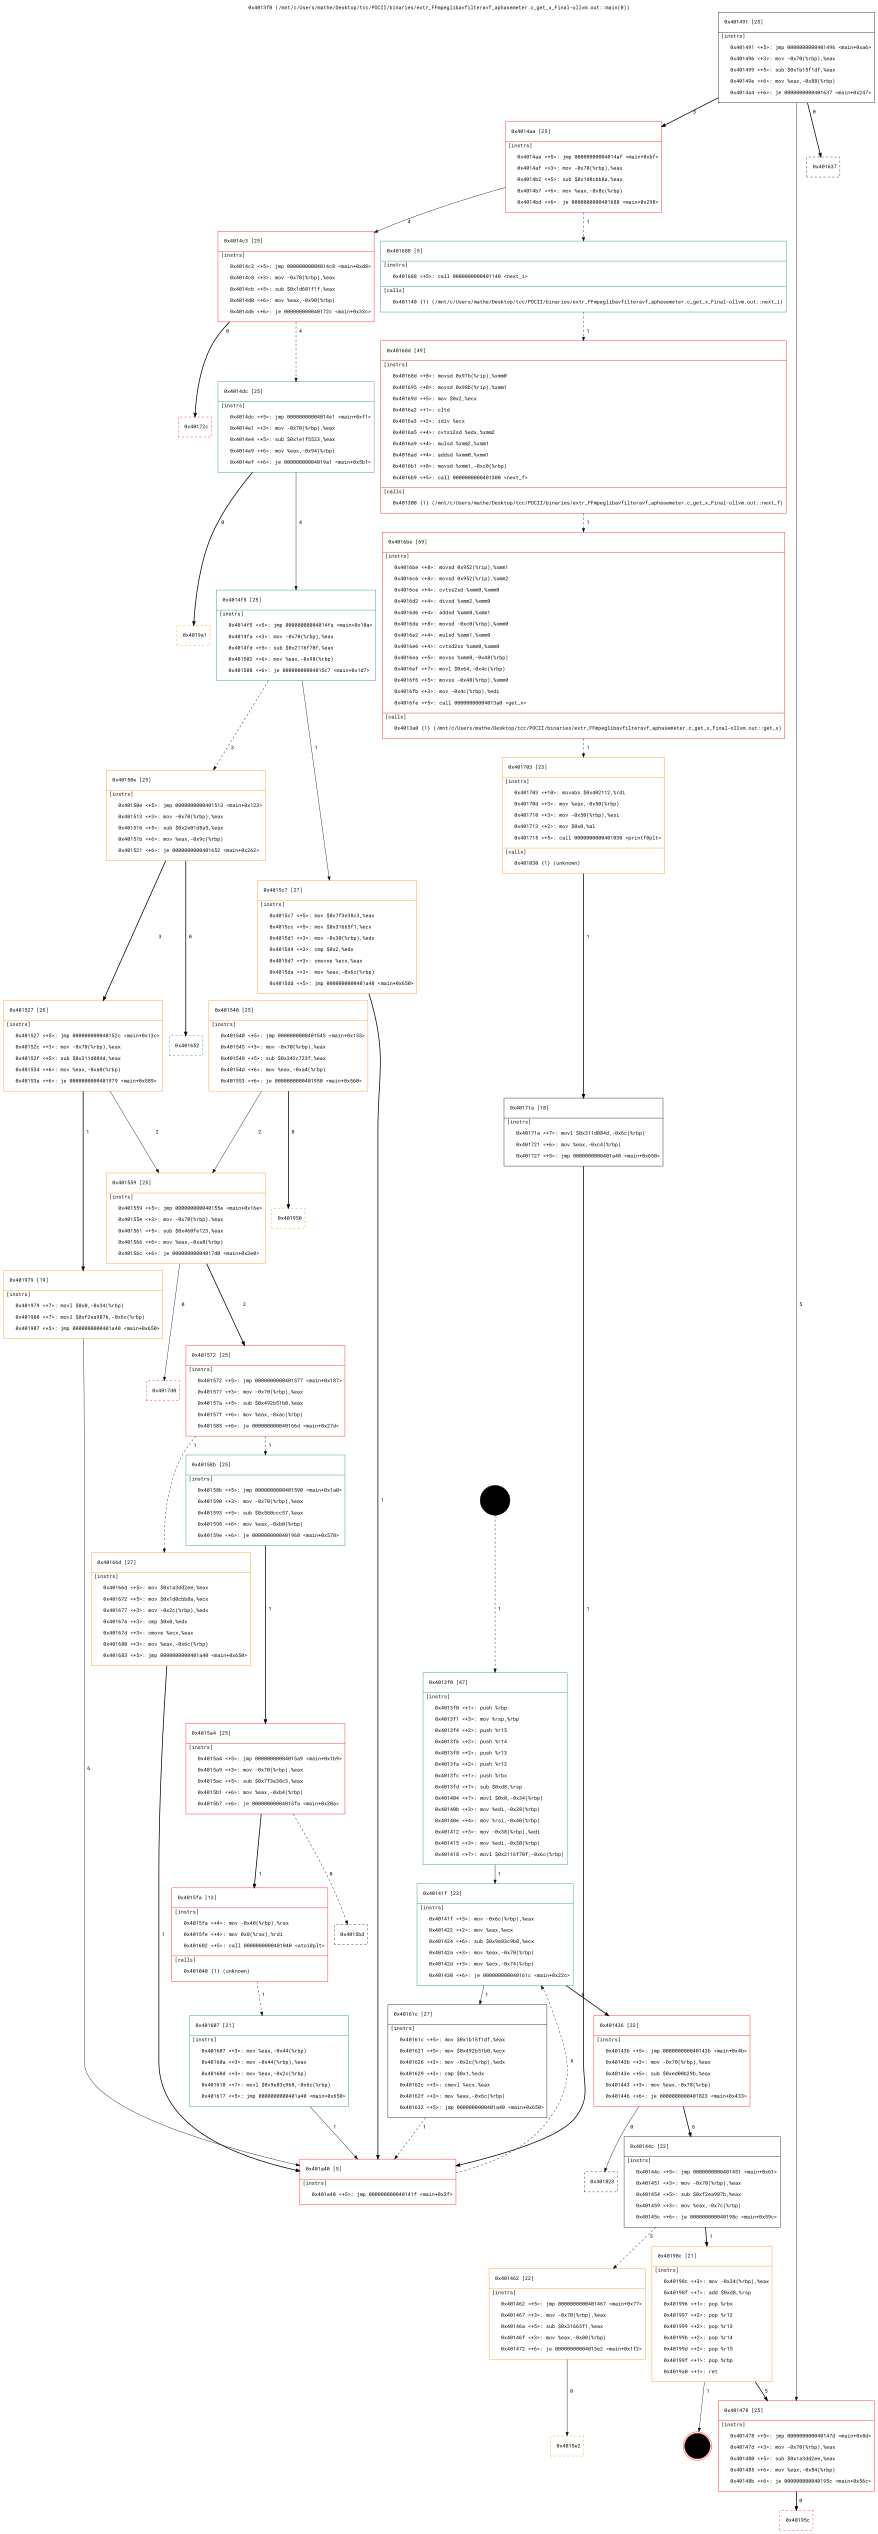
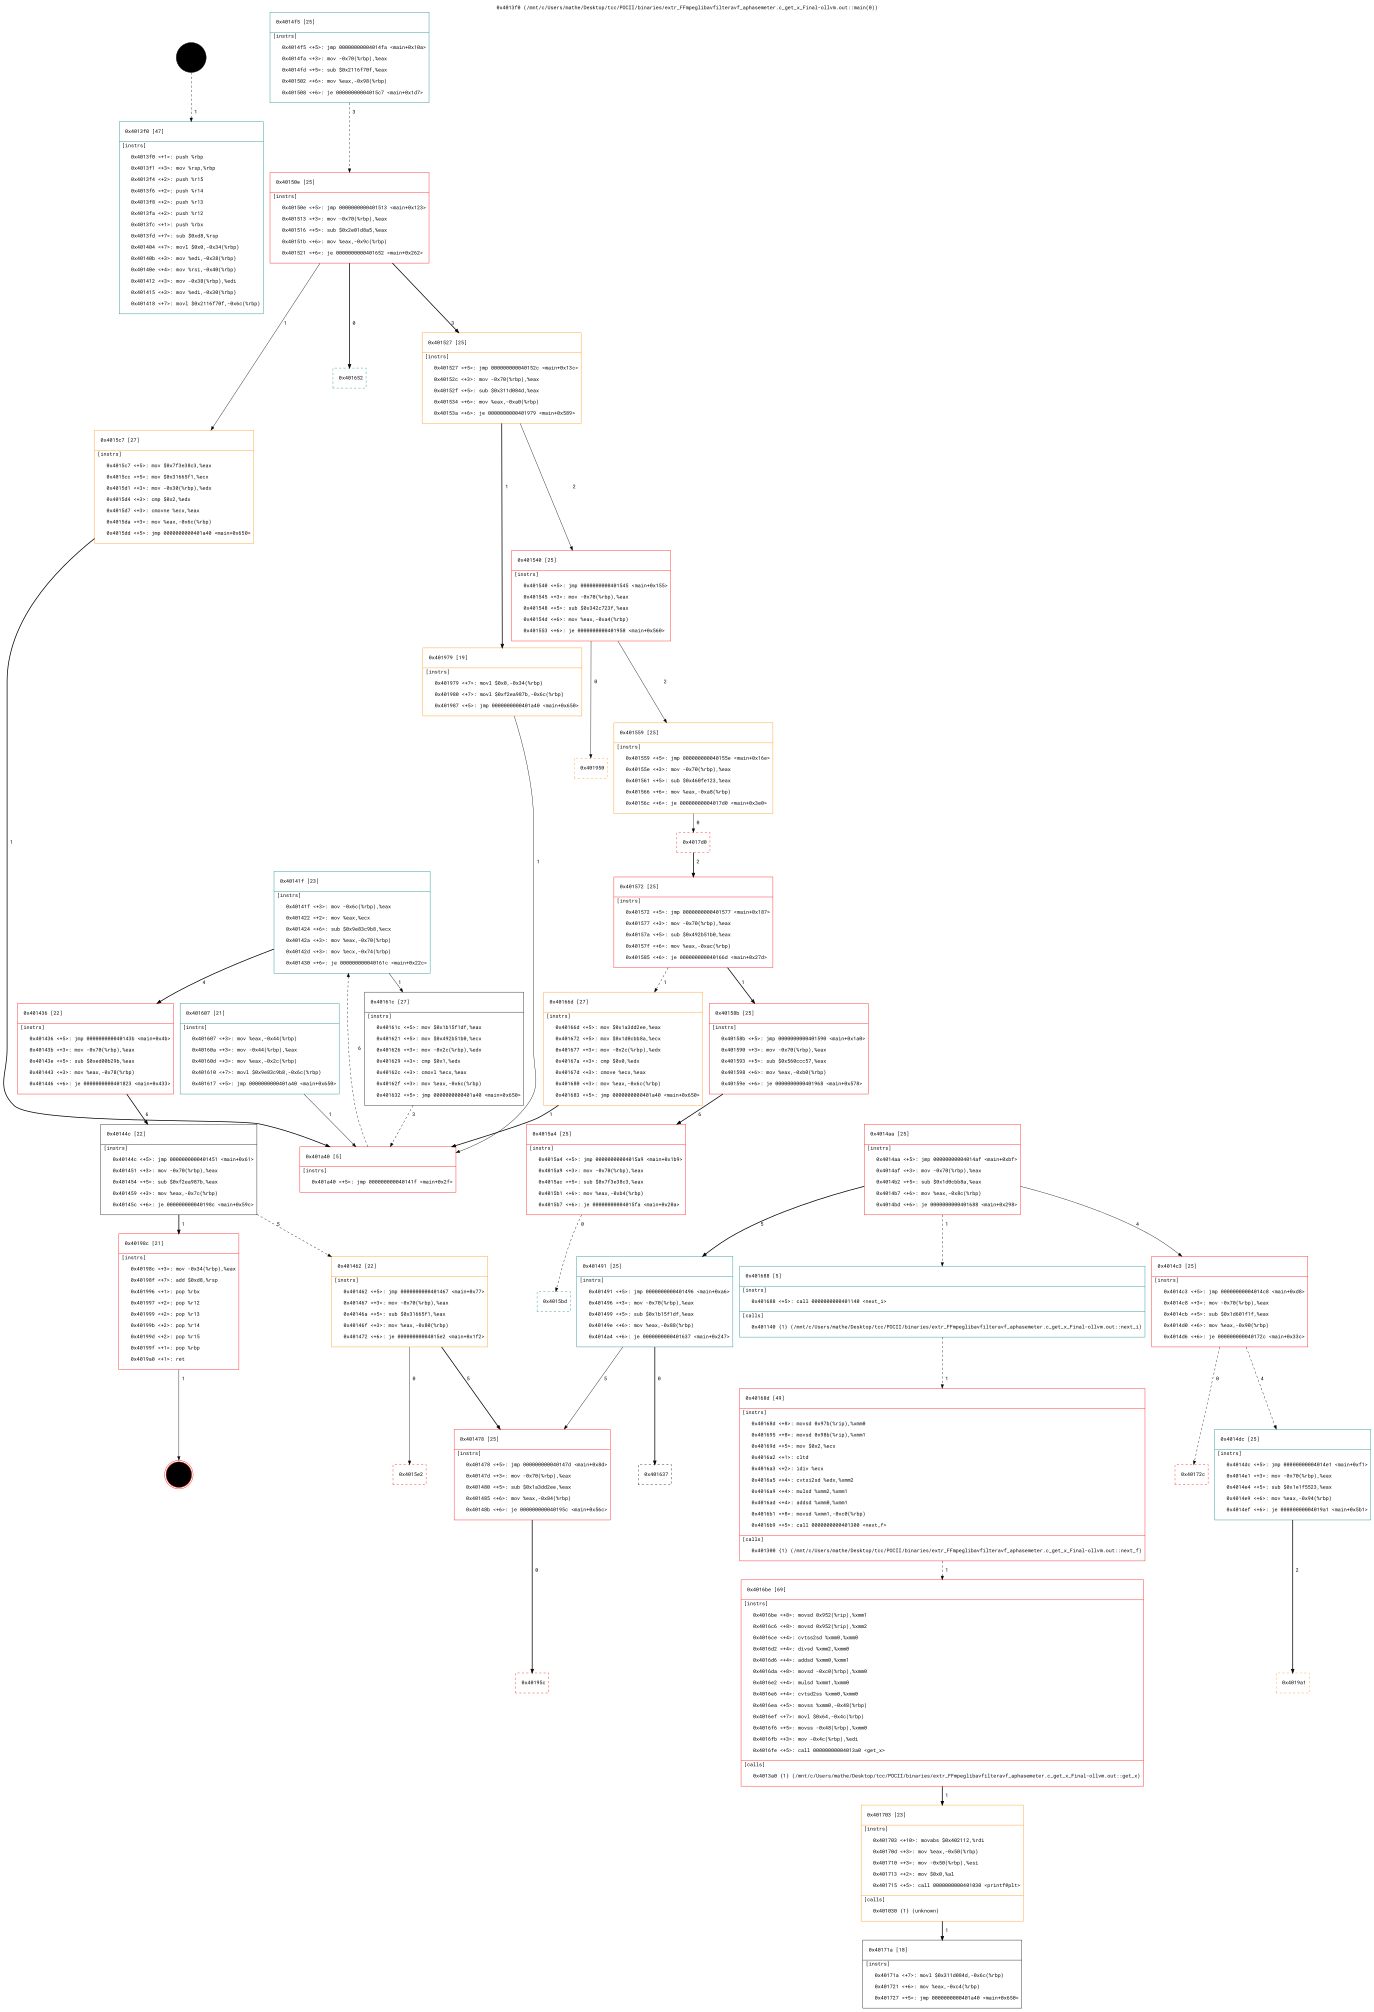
node "0x401491 [25]": color black -> teal
edge "0x401491 [25]" -> "0x4014aa [25]": reversed
edge "0x4014c3 [25]" -> "0x40172c": style bold -> dashed
edge "0x4014dc [25]" -> "0x4019a1": label " 0" -> " 2"
edge "0x4014dc [25]" -> "0x4014f5 [25]": removed, label "4"
edge "0x4016be [69]" -> "0x401703 [23]": style dashed -> bold
edge "0x4014f5 [25]" -> "0x4015c7 [27]": now "0x40150e [25]" -> "0x4015c7 [27]"
node "0x40150e [25]": color darkorange -> red
node "0x401540 [25]": color darkorange -> red
edge "0x401527 [25]" -> "0x401559 [25]": now "0x401527 [25]" -> "0x401540 [25]"
edge "0x401540 [25]" -> "0x401950": style bold -> solid
edge "0x401559 [25]" -> "0x401572 [25]": now "0x4017d0" -> "0x401572 [25]"
edge "0x401572 [25]" -> "0x40158b [25]": style dashed -> bold
node "0x40158b [25]": color teal -> red
edge "0x40158b [25]" -> "0x4015a4 [25]": label " 1" -> " 6"
edge "0x40171a [18]" -> "0x401a40 [5]": removed, label "1"
edge "0x401979 [19]" -> "0x401a40 [5]": label " 6" -> " 1"
edge "0x4013f0 [47]" -> "0x40141f [23]": removed, label "1"
node "0x4015fa [13]": removed
node "0x4015bd": color black -> teal
edge "0x40141f [23]" -> "0x401436 [22]": label " 6" -> " 4"
edge "0x40161c [27]" -> "0x401a40 [5]": label " 1" -> " 3"
node "0x401823": removed
node "0x40198c [21]": color darkorange -> red
edge "0x40198c [21]" -> "0x401478 [25]": now "0x401462 [22]" -> "0x401478 [25]"
node "0x4015e2": color darkorange -> red
